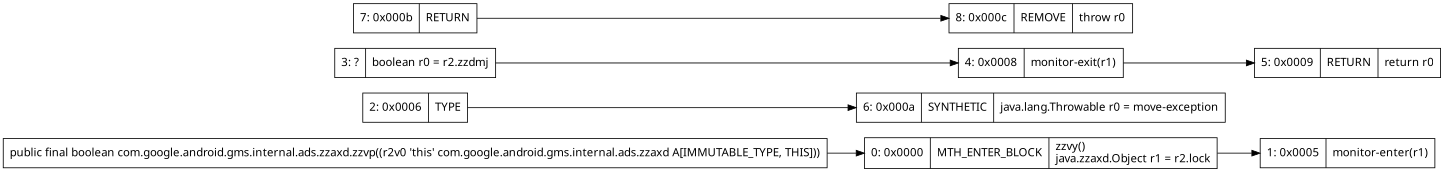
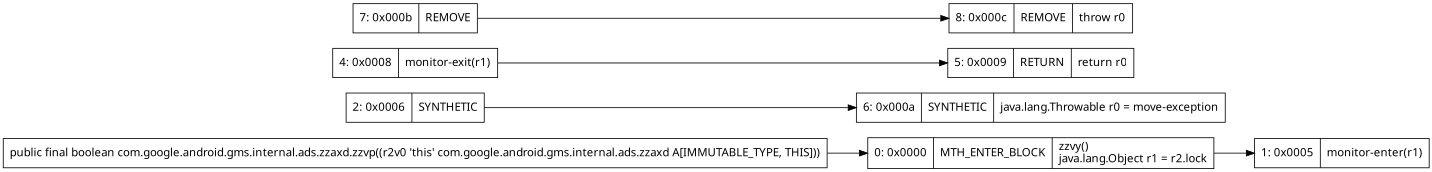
node "7: 0x000b": text "RETURN" -> "REMOVE"
node "3: ?": removed
node "2: 0x0006": text "TYPE" -> "SYNTHETIC"
node "0: 0x0000": text "java.zzaxd.Object r1 = r2.lock" -> "java.lang.Object r1 = r2.lock"
